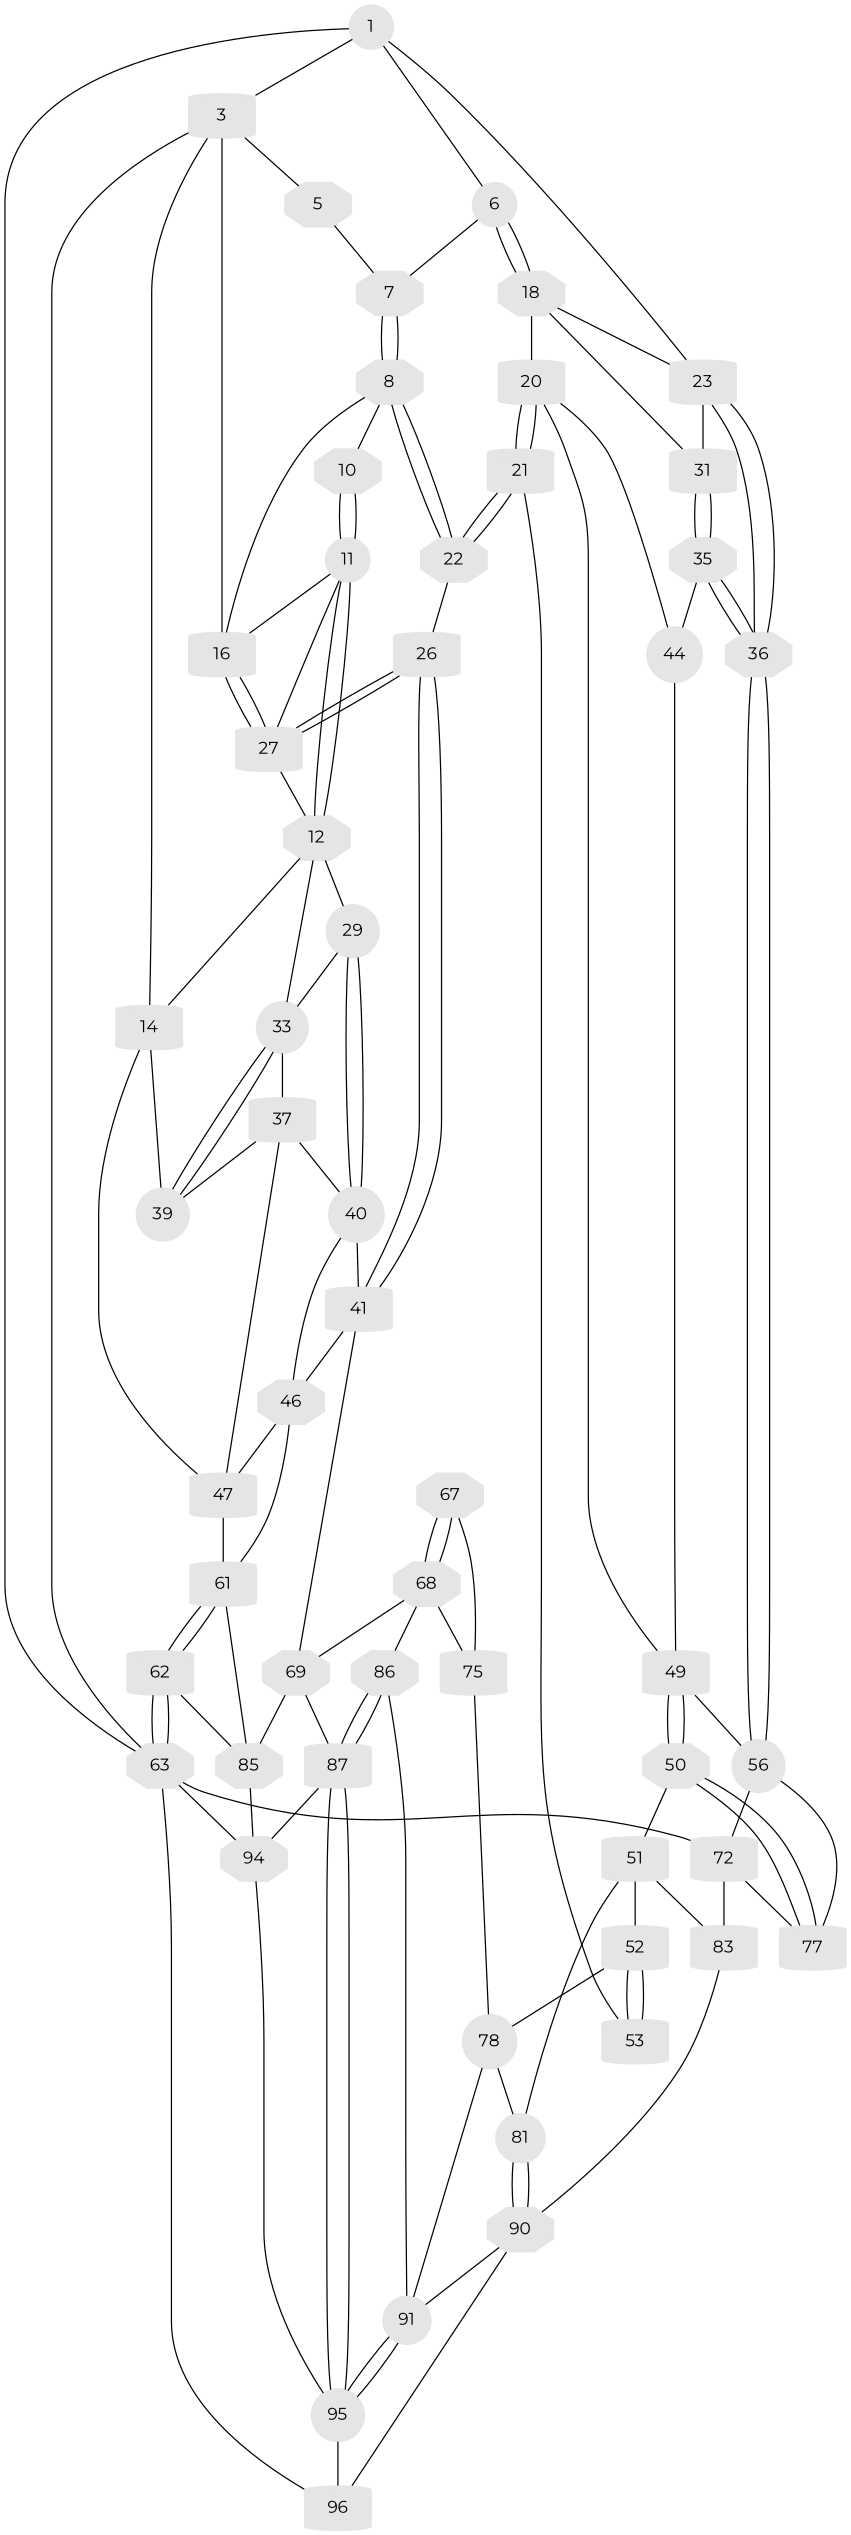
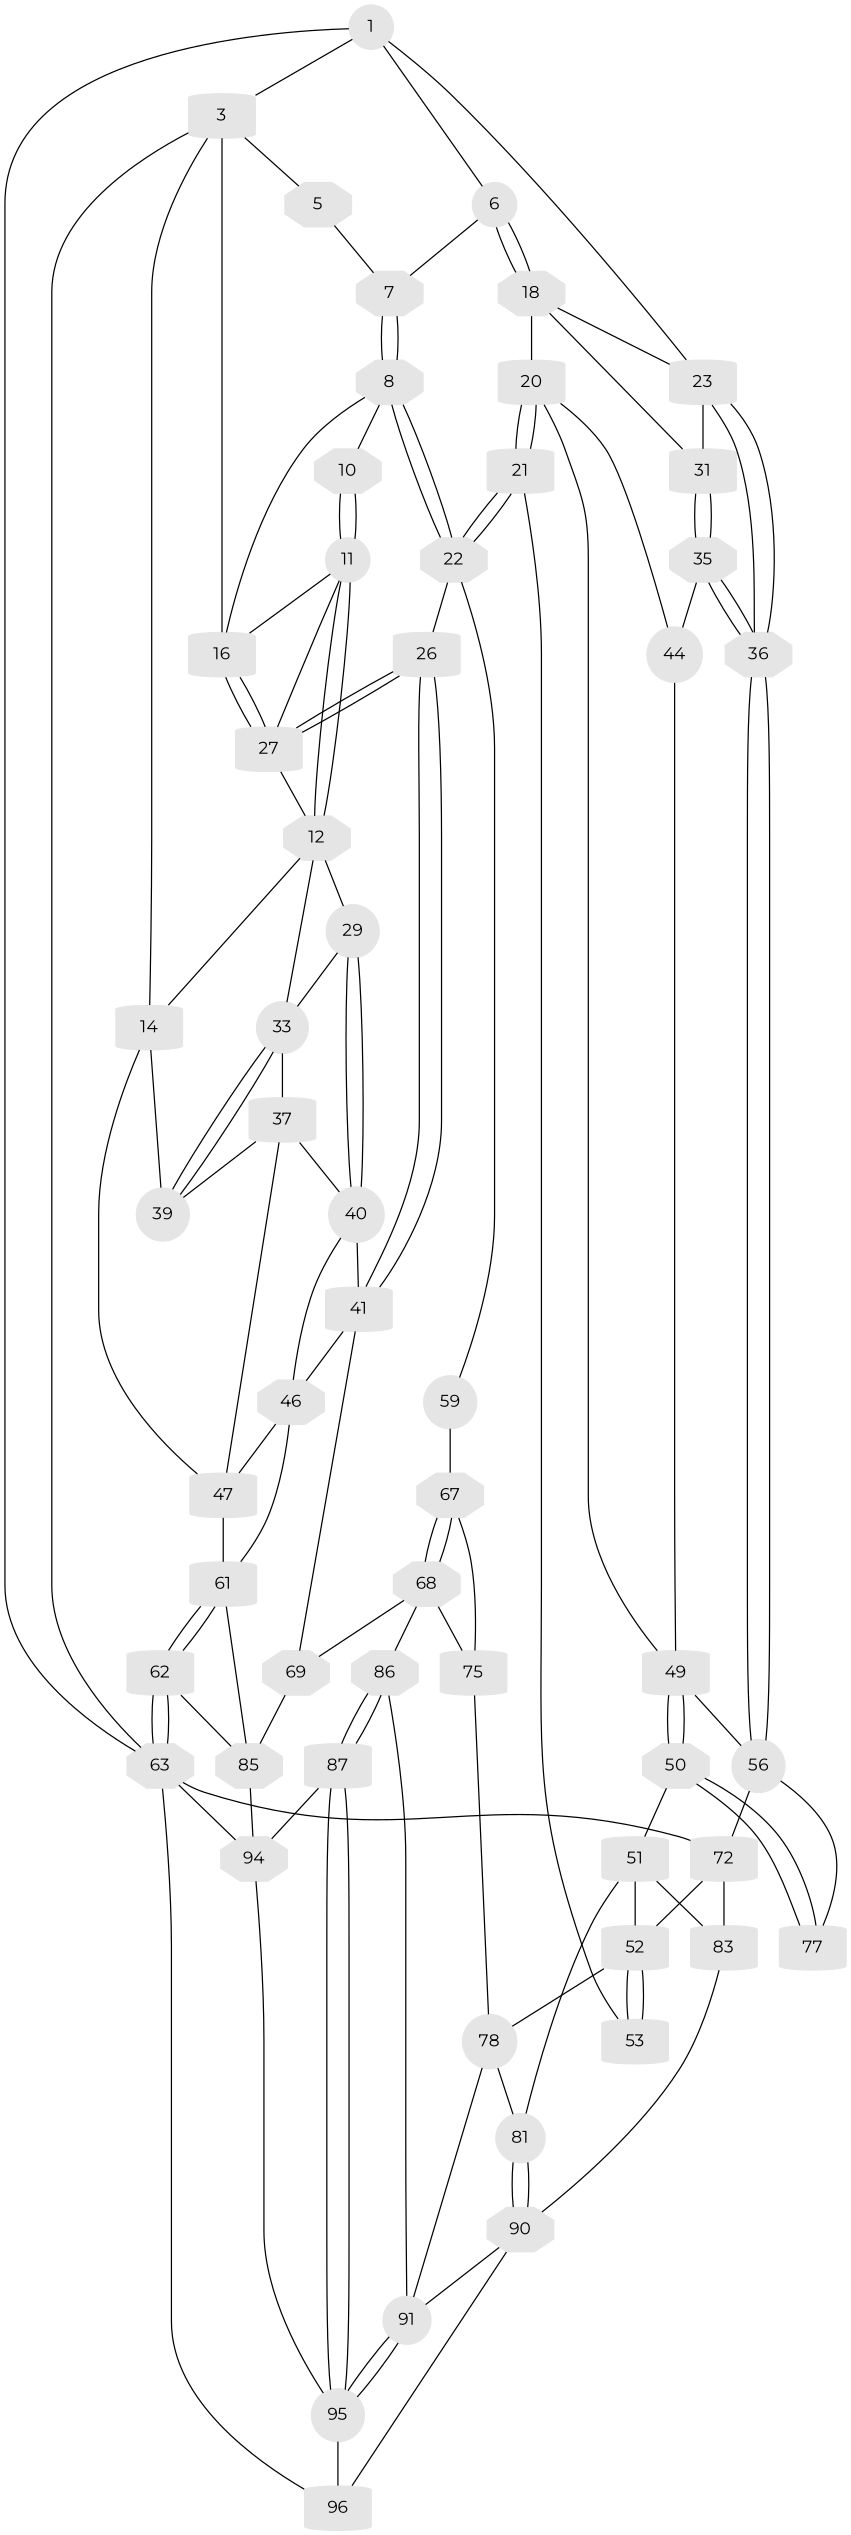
node "59": added
edge "69" -- "87": removed
edge "72" -- "77": now "72" -- "52"
